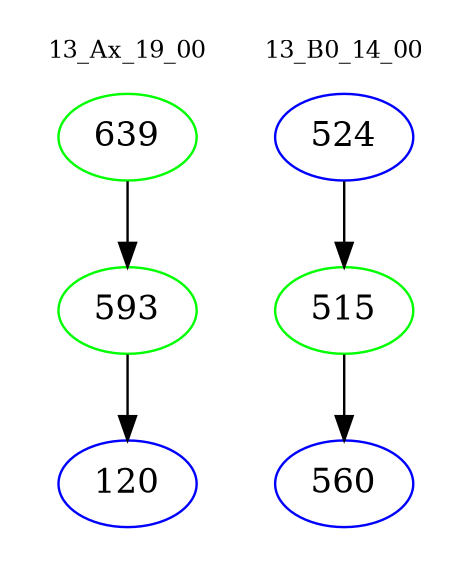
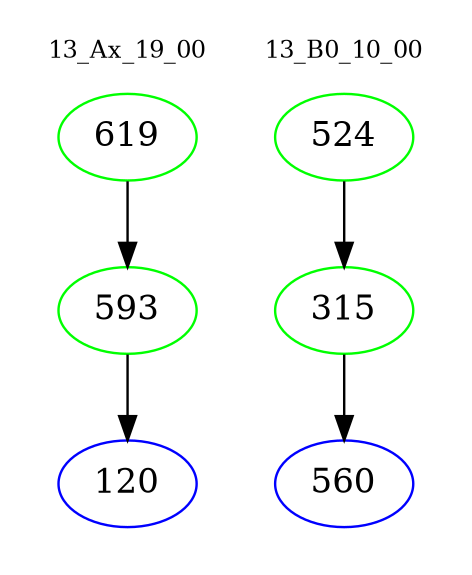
cluster "13_B0_14_00": label "13_B0_14_00" -> "13_B0_10_00"
node "639": label "639" -> "619"
node "524": color blue -> green
node "515": label "515" -> "315"
